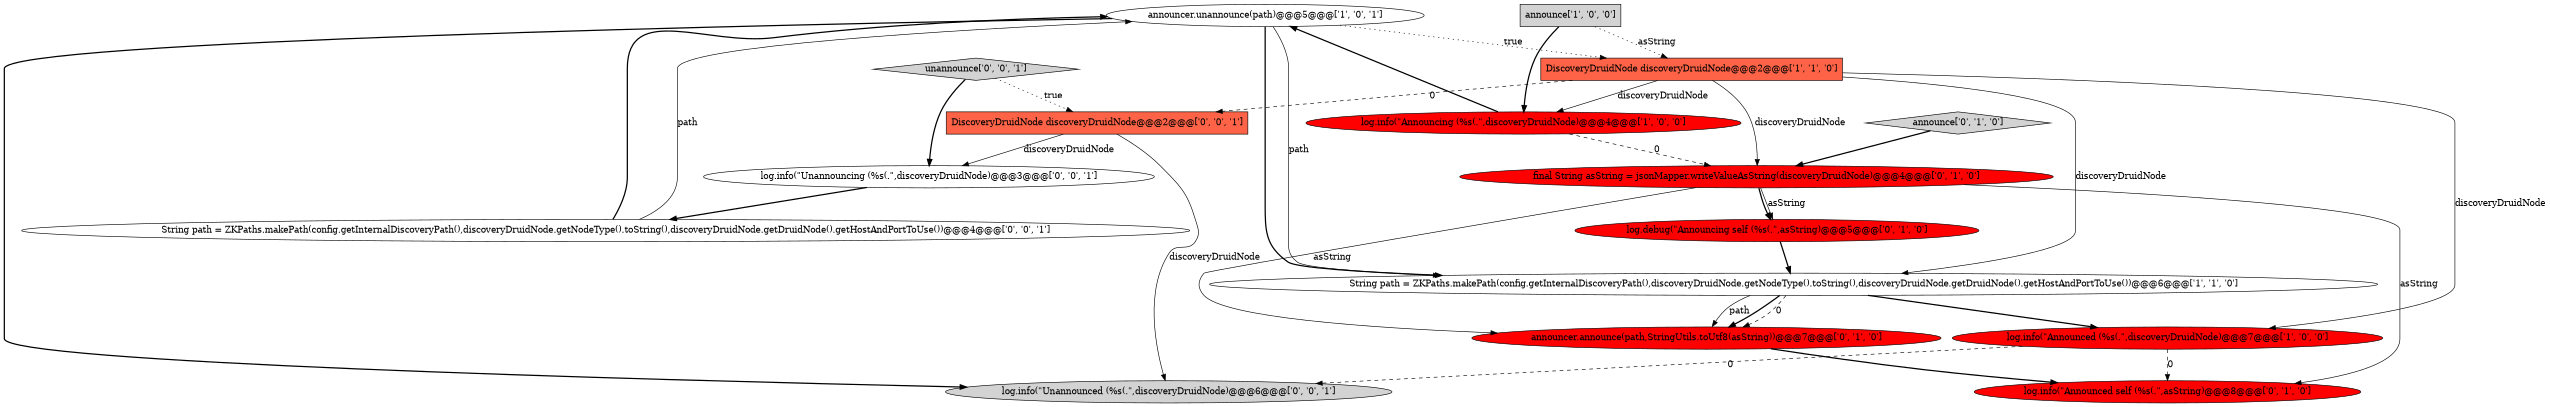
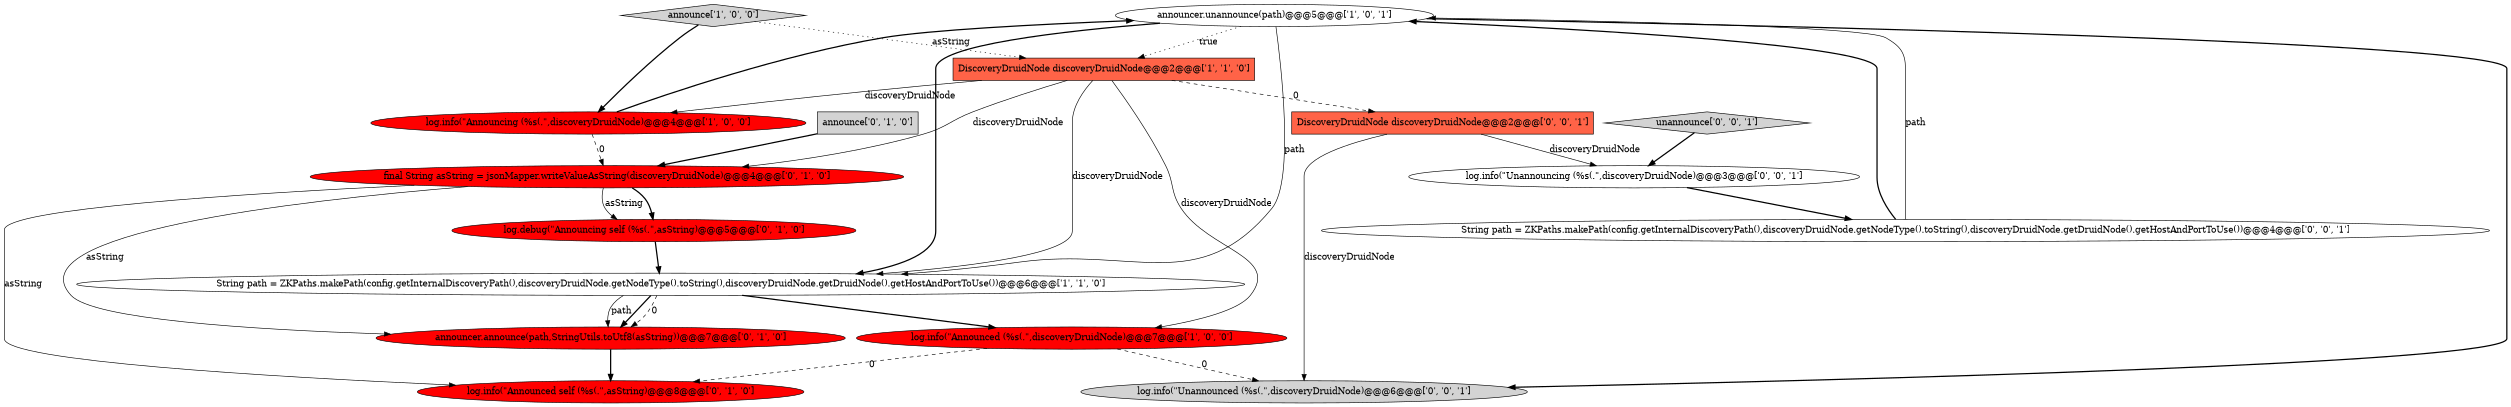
node "announce['1', '0', '0']": shape box -> diamond
edge "unannounce['0', '0', '1']" -> "DiscoveryDruidNode discoveryDruidNode@@@2@@@['0', '0', '1']": removed, label "true"
node "announce['0', '1', '0']": shape diamond -> box
